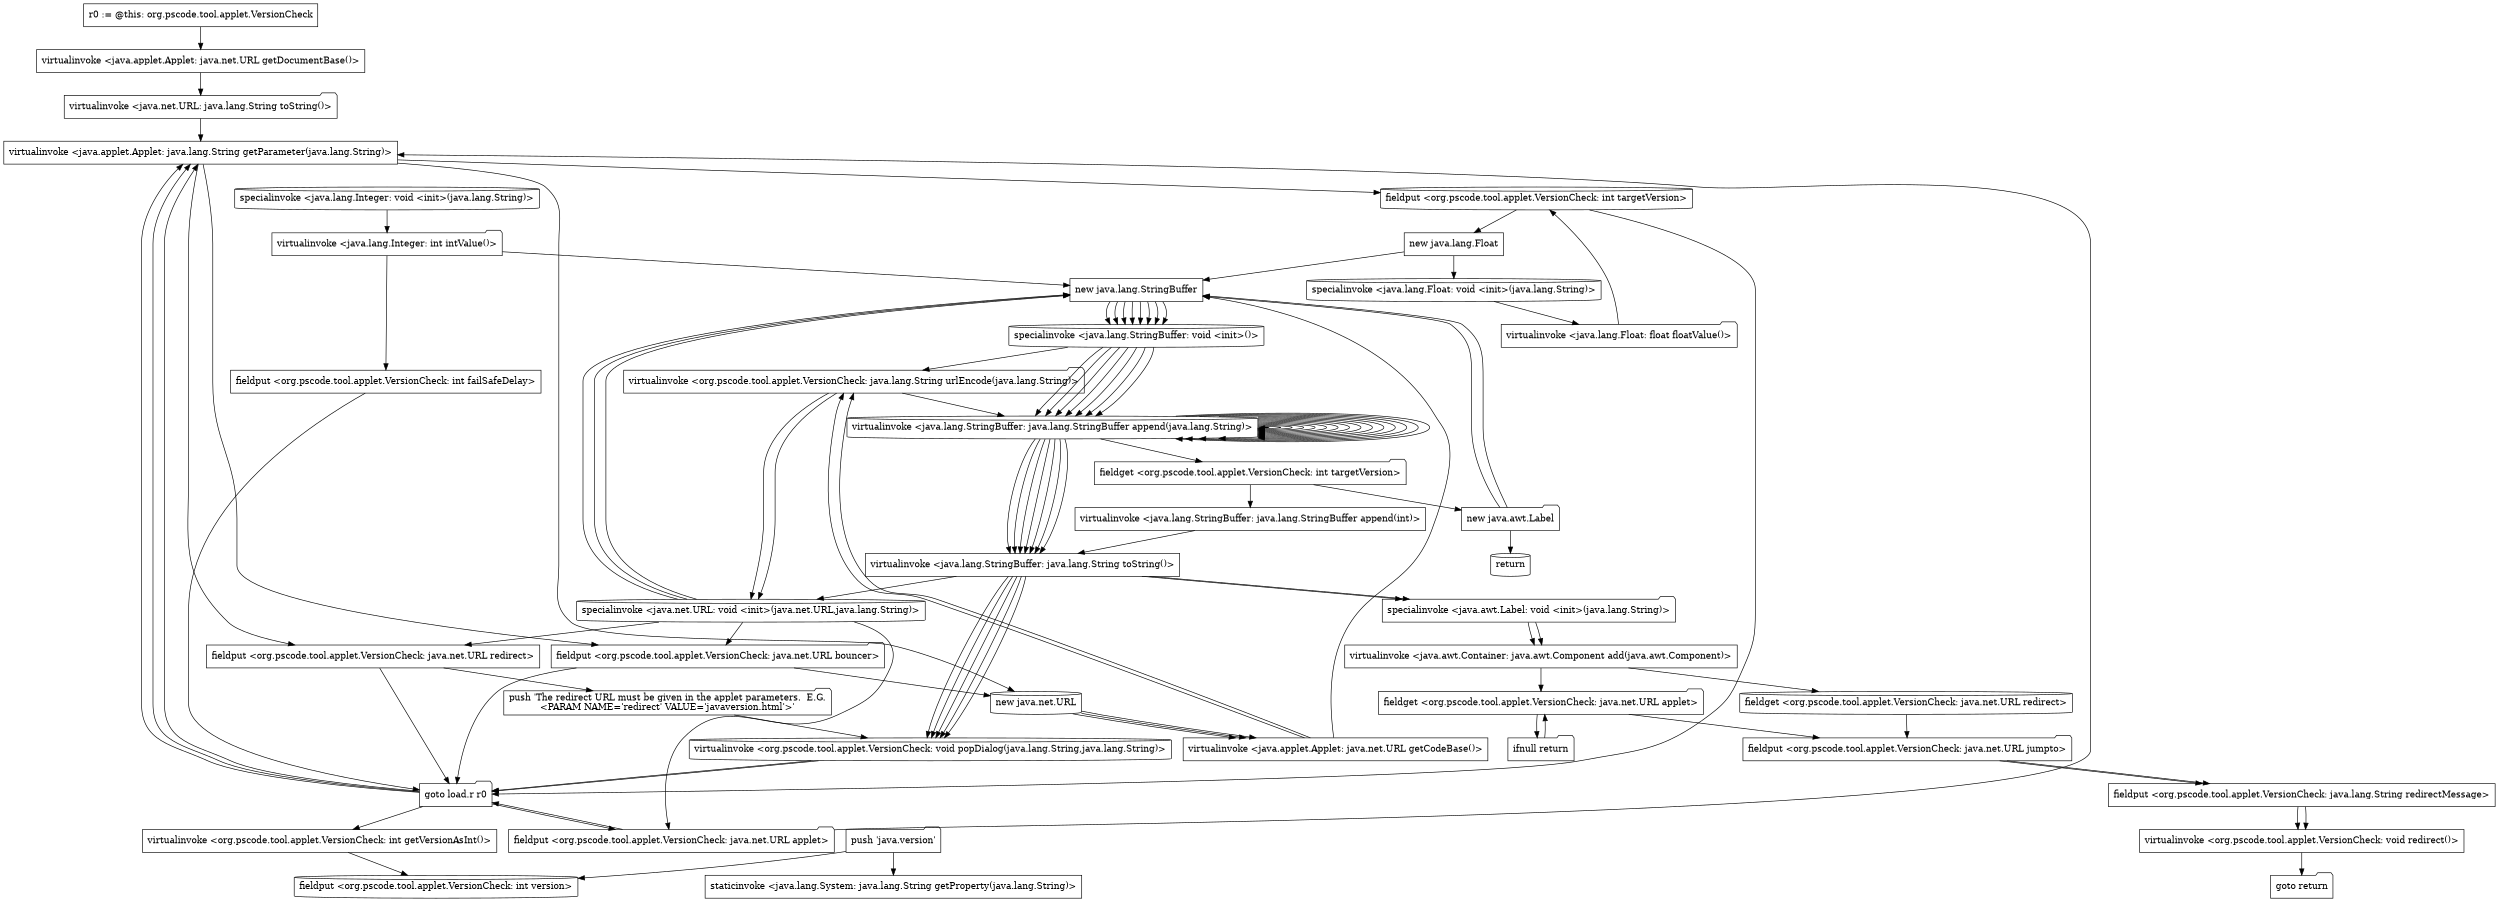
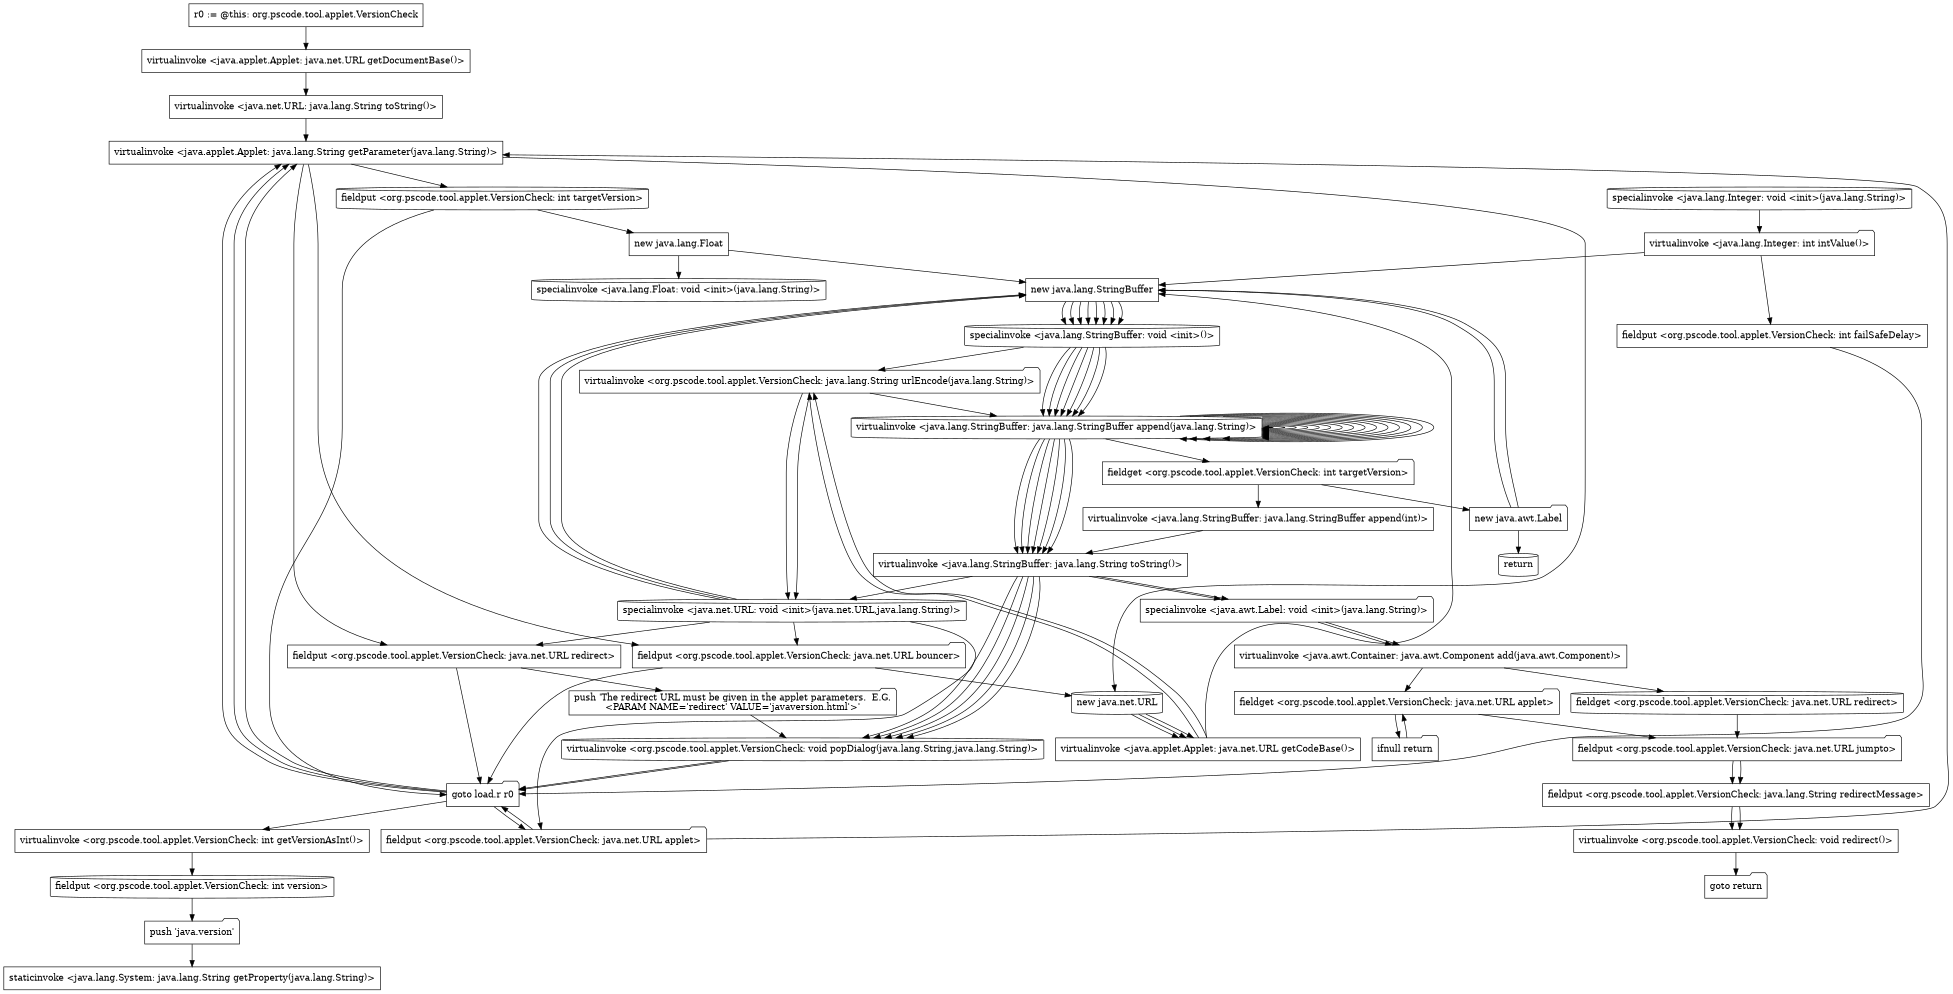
node "virtualinvoke <java.net.URL: java.lang.String toString()>": shape folder -> box
node "virtualinvoke <java.lang.Float: float floatValue()>": removed
edge "push 'java.version'" -> "fieldput <org.pscode.tool.applet.VersionCheck: int version>": reversed
